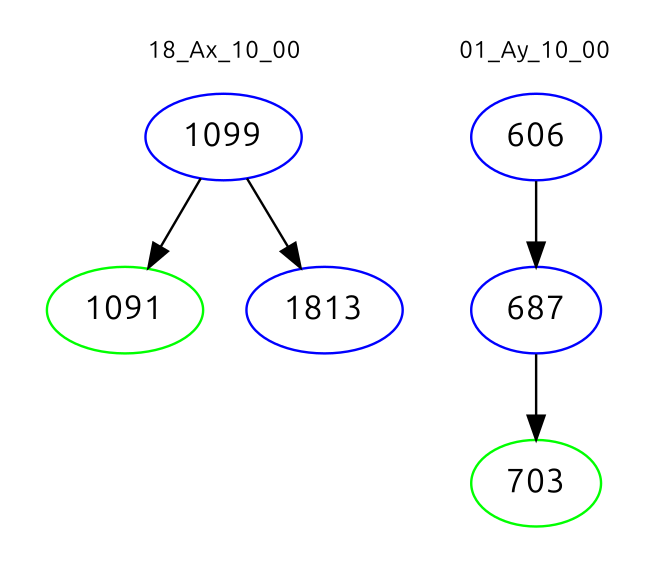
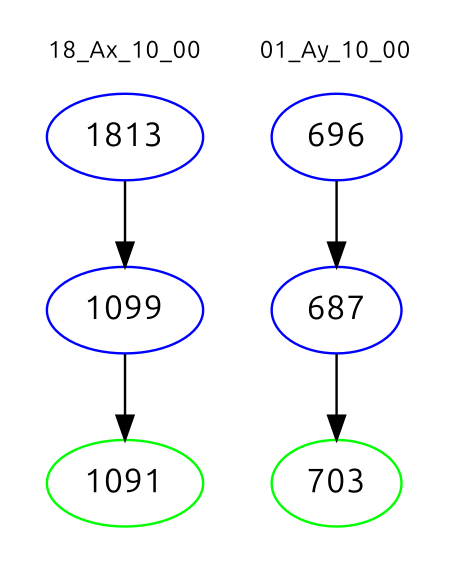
node "606": label "606" -> "696"
edge "1099" -> "1813": reversed
